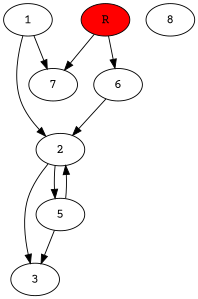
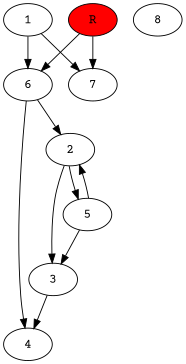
edge "1" -> "2": now "1" -> "6"
node "4": added
